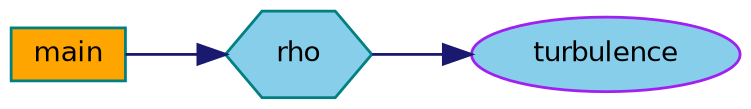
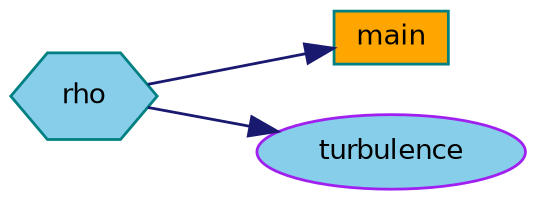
edge "main" -> "rho": reversed
